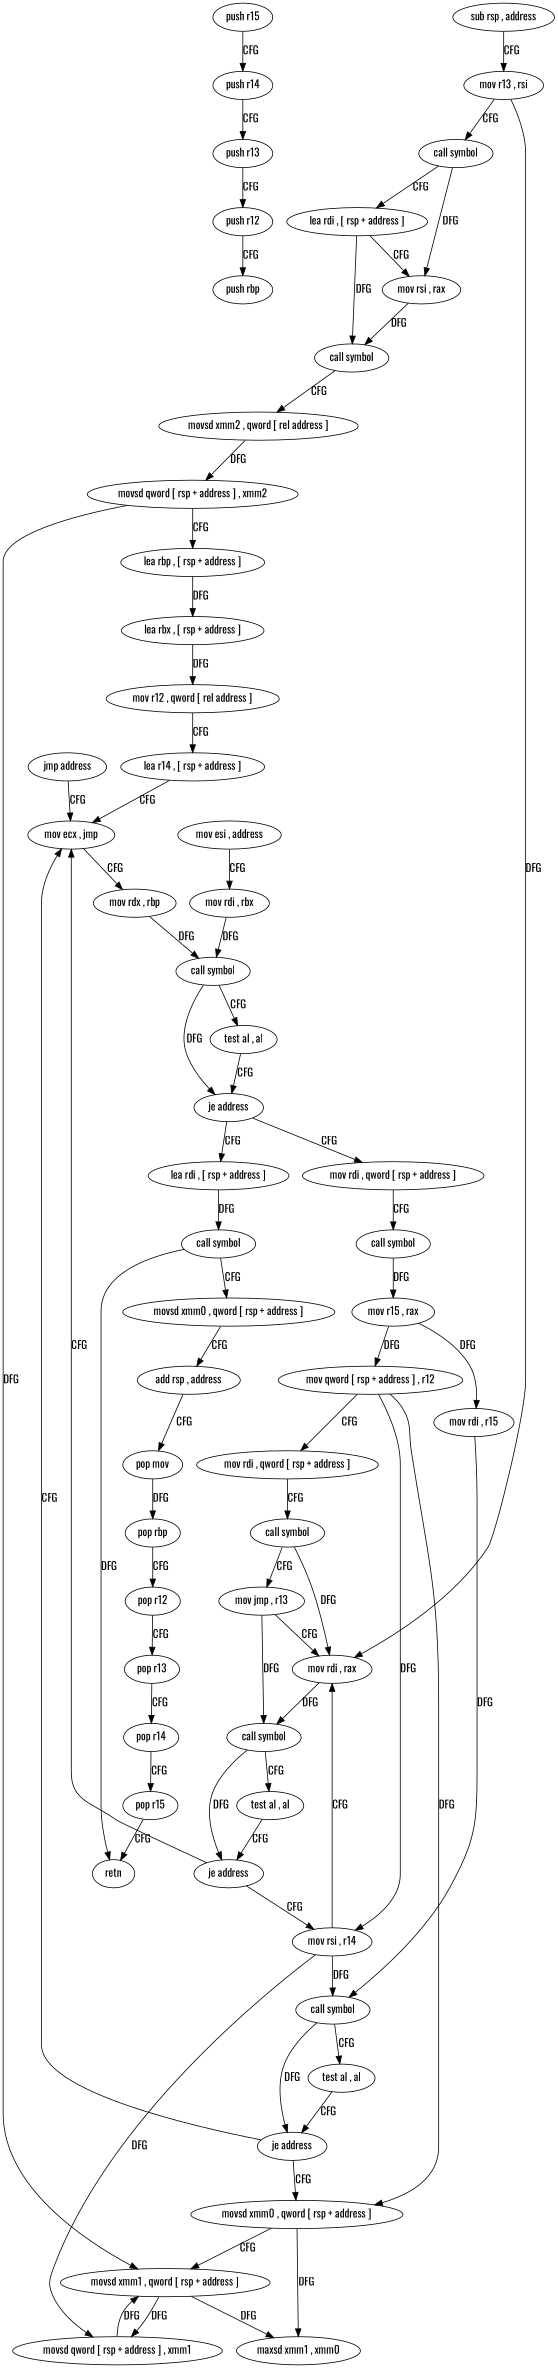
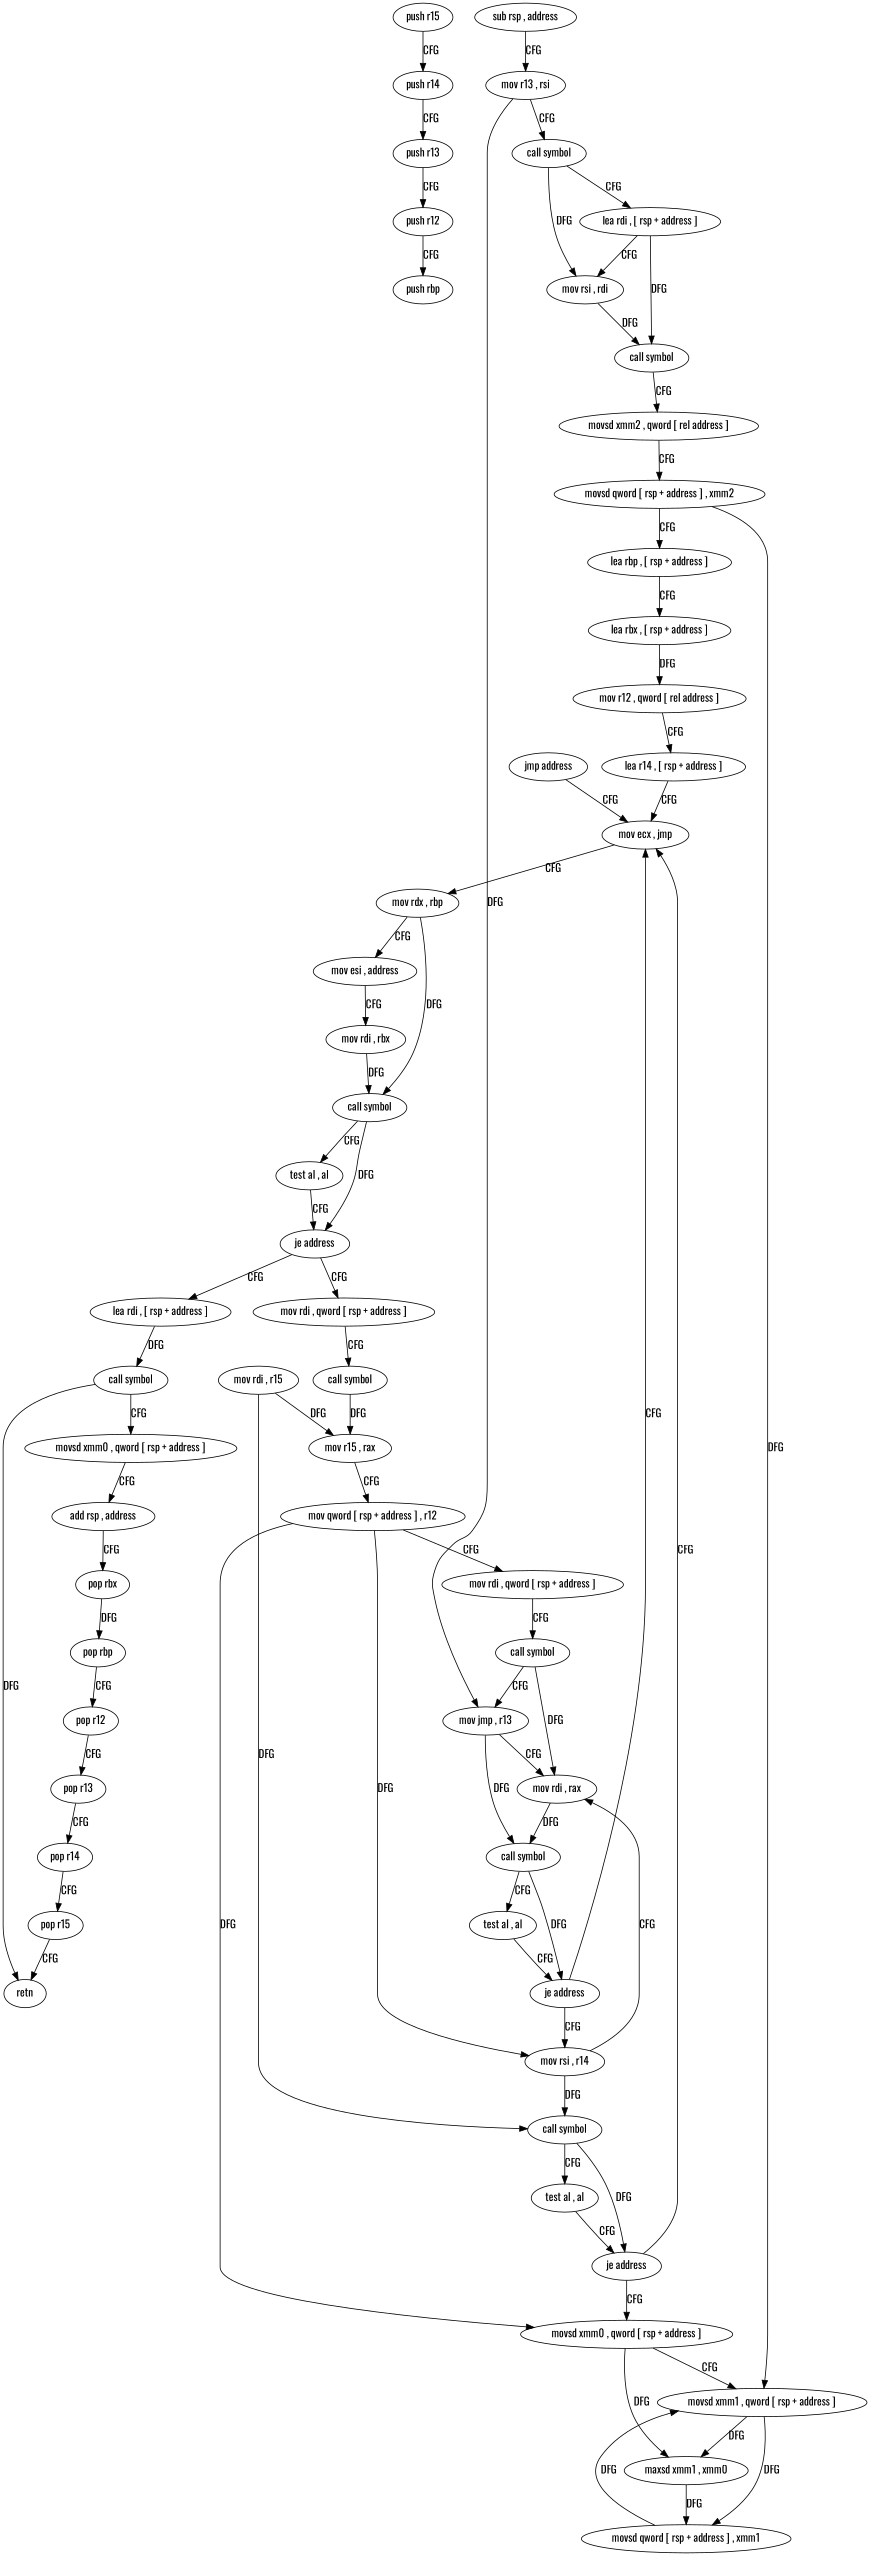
node "mov rsi , rax": label "mov rsi , rax" -> "mov rsi , rdi"
edge "movsd xmm2 , qword [ rel address ]" -> "movsd qword [ rsp + address ] , xmm2": label "DFG" -> "CFG"
edge "lea rbp , [ rsp + address ]" -> "lea rbx , [ rsp + address ]": label "DFG" -> "CFG"
edge "mov r13 , rsi" -> "mov rdi , rax": now "mov r13 , rsi" -> "mov jmp , r13"
edge "mov rdx , rbp" -> "mov esi , address": added, label "CFG"
edge "mov r15 , rax" -> "mov qword [ rsp + address ] , r12": label "DFG" -> "CFG"
edge "mov r15 , rax" -> "mov rdi , r15": reversed
node "pop mov": label "pop mov" -> "pop rbx"
edge "mov rsi , r14" -> "movsd qword [ rsp + address ] , xmm1": now "maxsd xmm1 , xmm0" -> "movsd qword [ rsp + address ] , xmm1"
